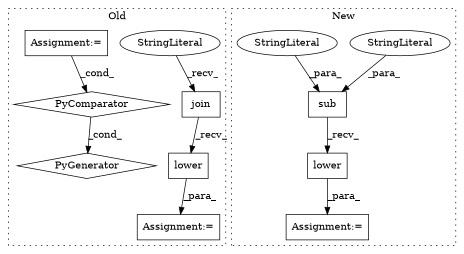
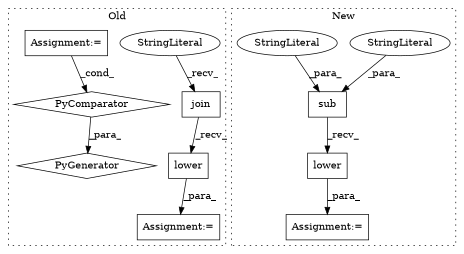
edge "PyComparator" -> "PyGenerator": label "_cond_" -> "_para_"
